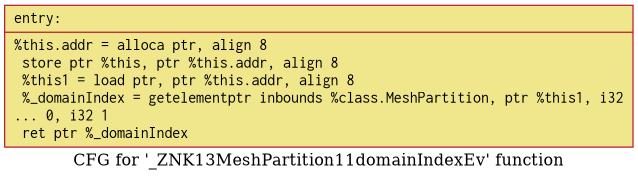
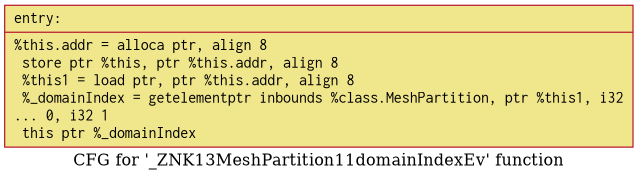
node "entry:": text "ret ptr %_domainIndex" -> "this ptr %_domainIndex"
